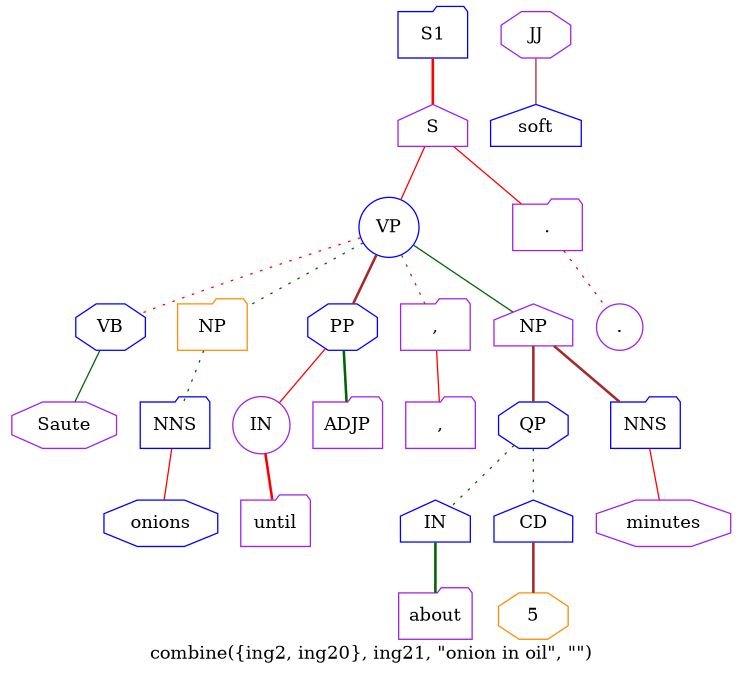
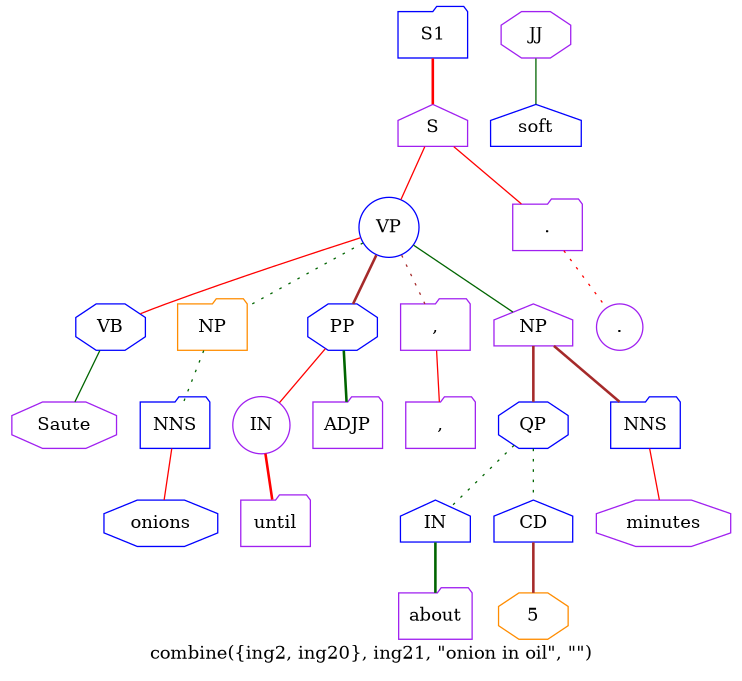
edge "JJ" -- "soft": color brown -> darkgreen
edge "VP" -- "VB": style dotted -> solid
